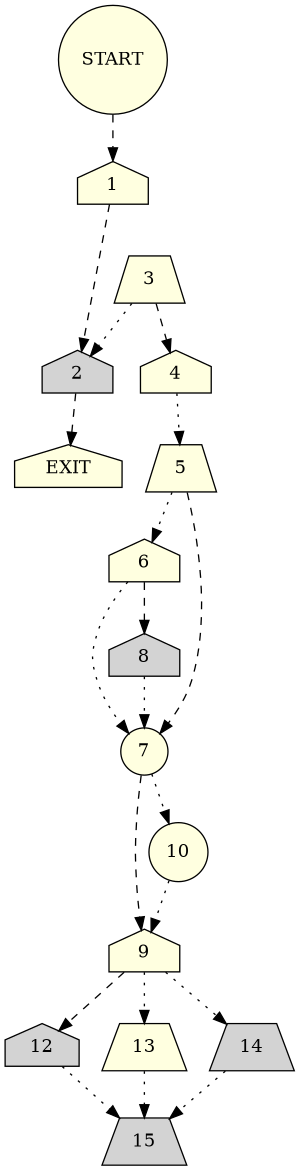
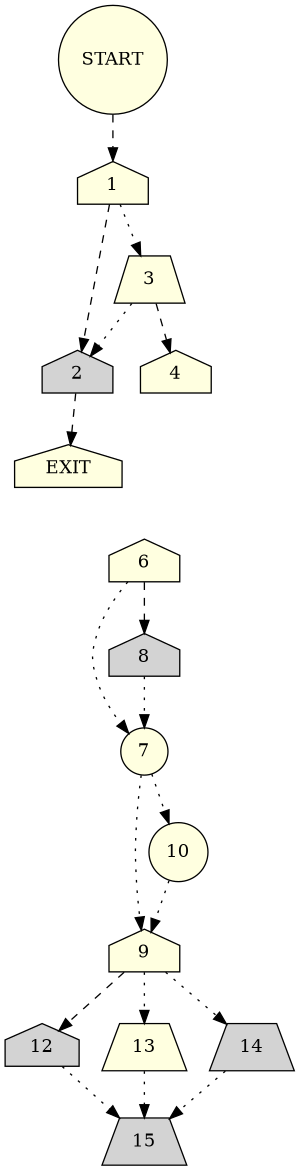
edge "1" -> "3": added
node "5": removed
edge "7" -> "9": style dashed -> dotted
